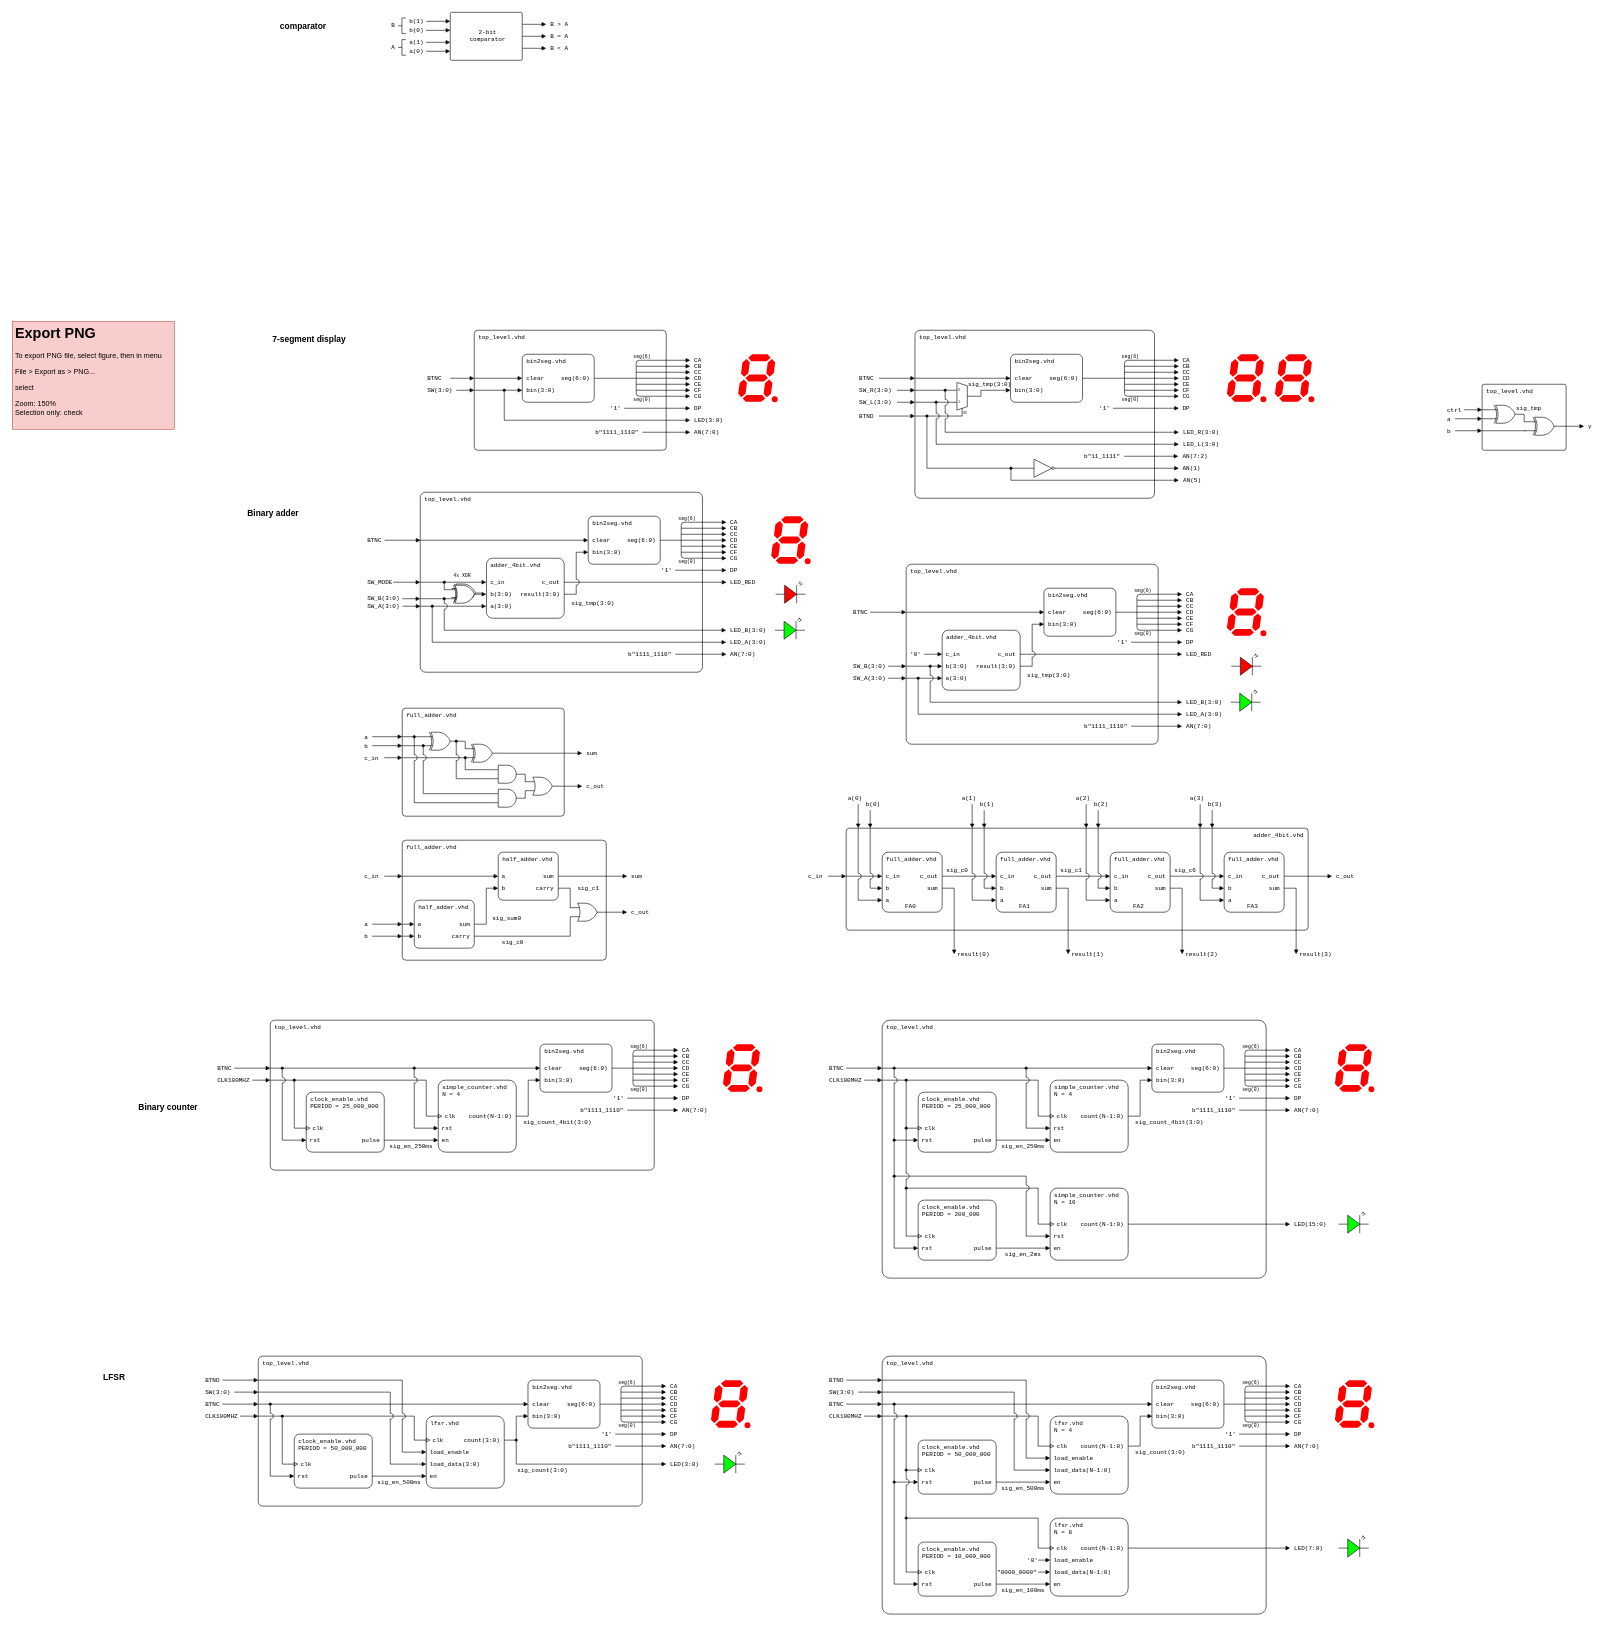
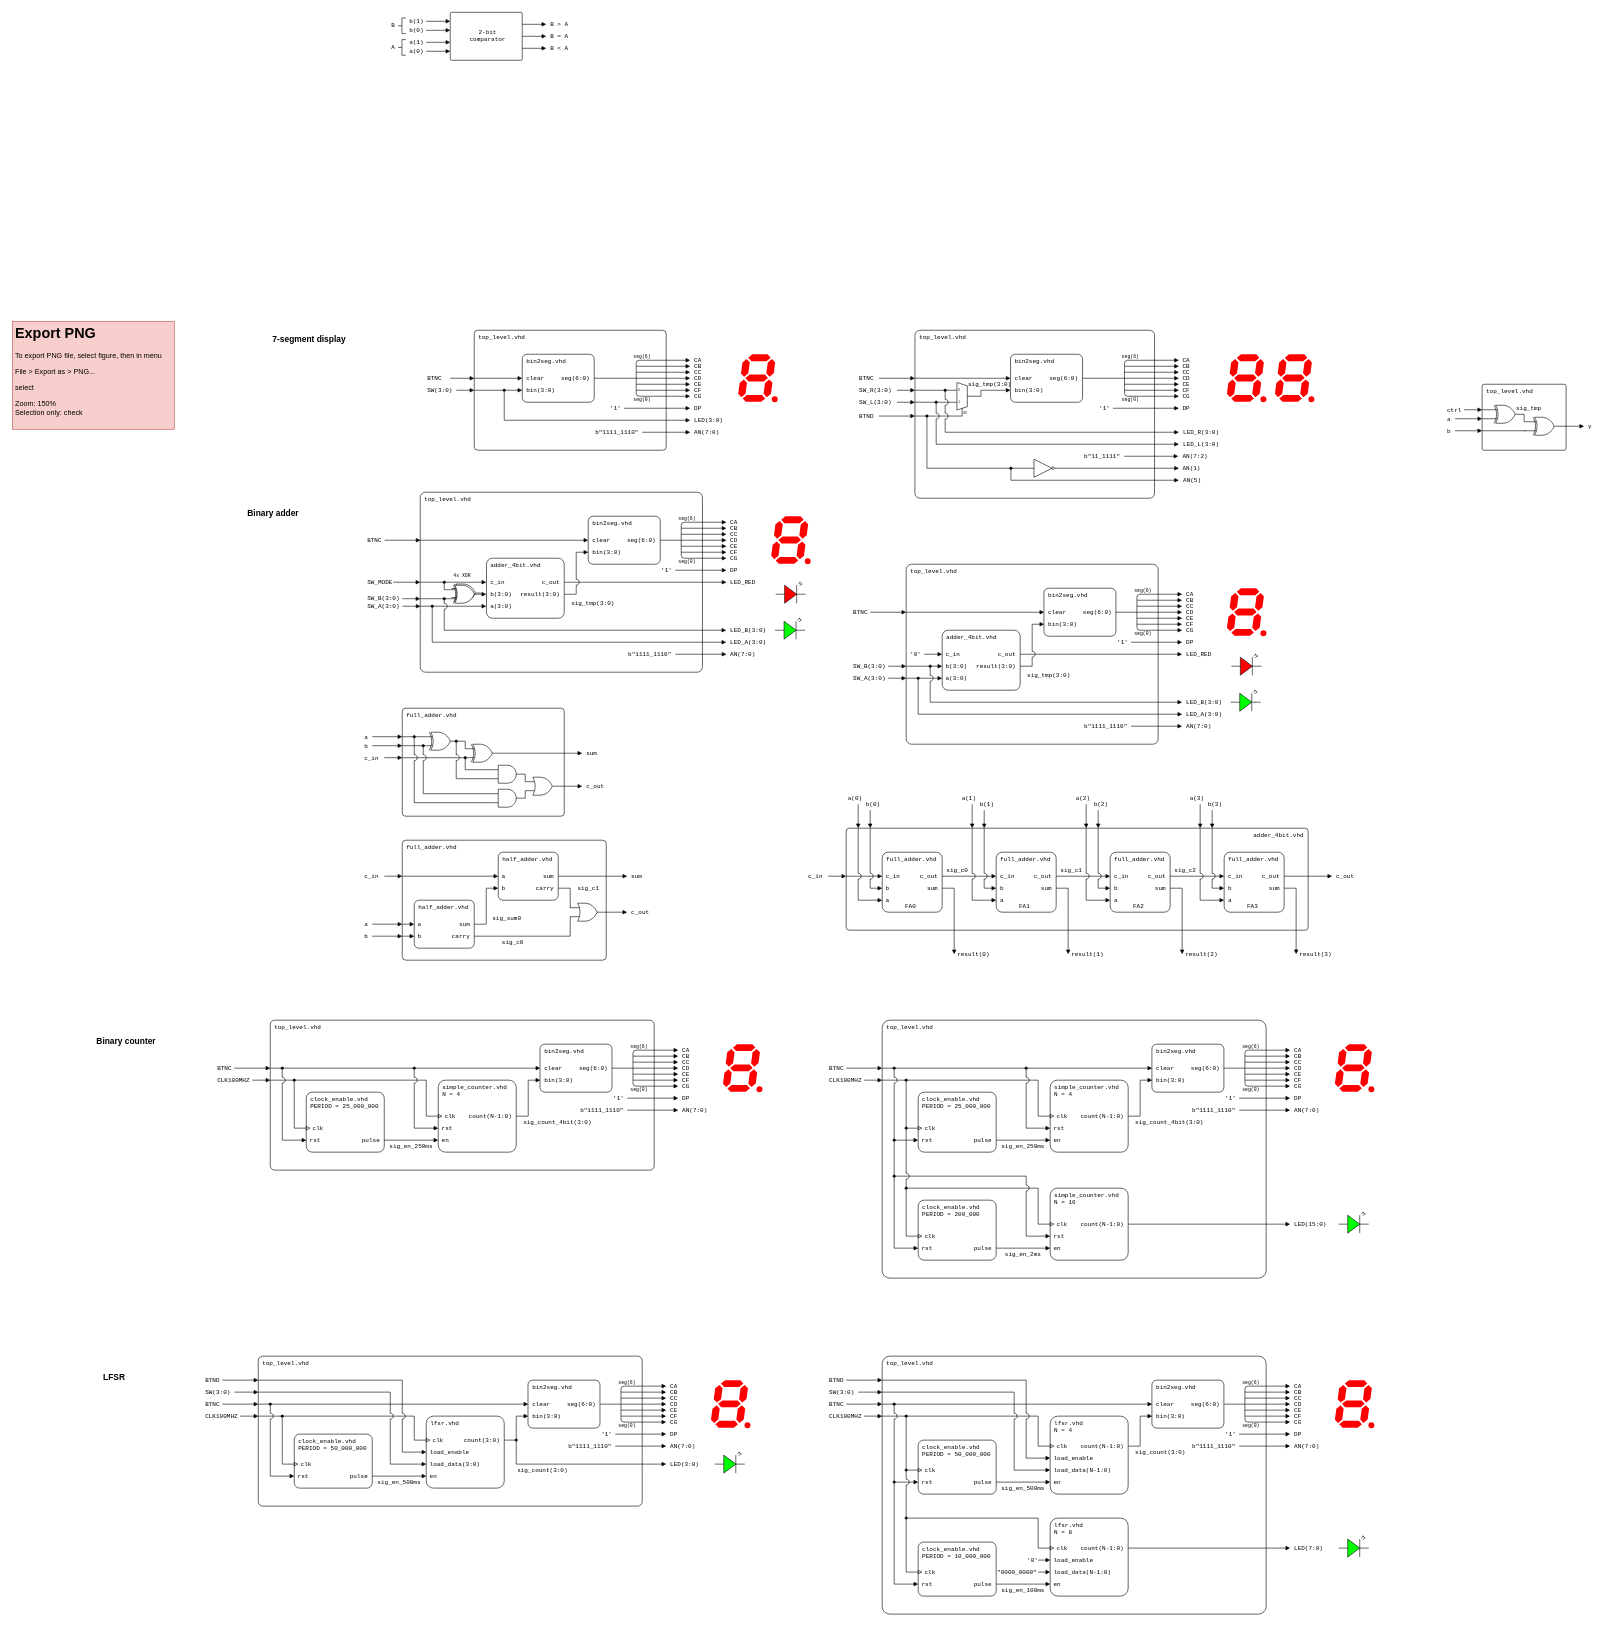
node "comparator": removed
node "sig_c6": label "sig_c6" -> "sig_c2"
node "Binary counter": moved (168, 1107) -> (126, 1041)
